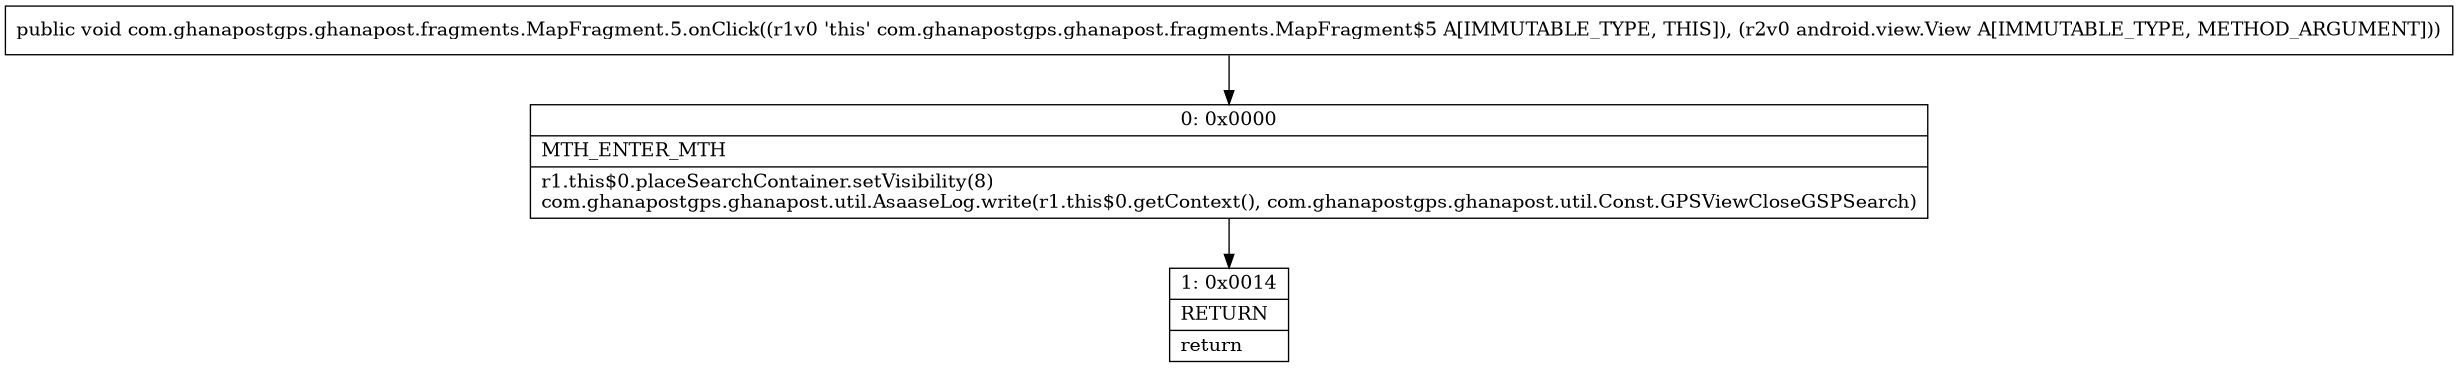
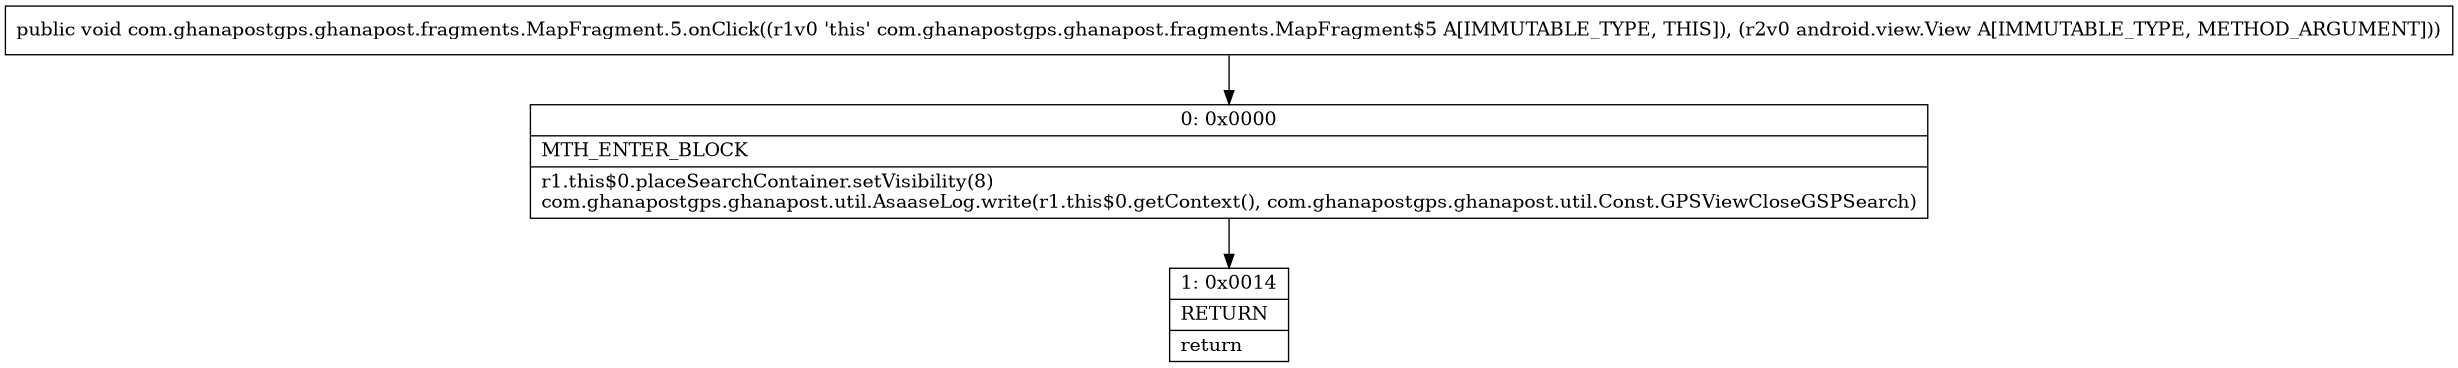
node "0: 0x0000": text "MTH_ENTER_MTH" -> "MTH_ENTER_BLOCK"
